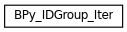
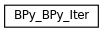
node "BPy_IDGroup_Iter": label "BPy_IDGroup_Iter" -> "BPy_BPy_Iter"
